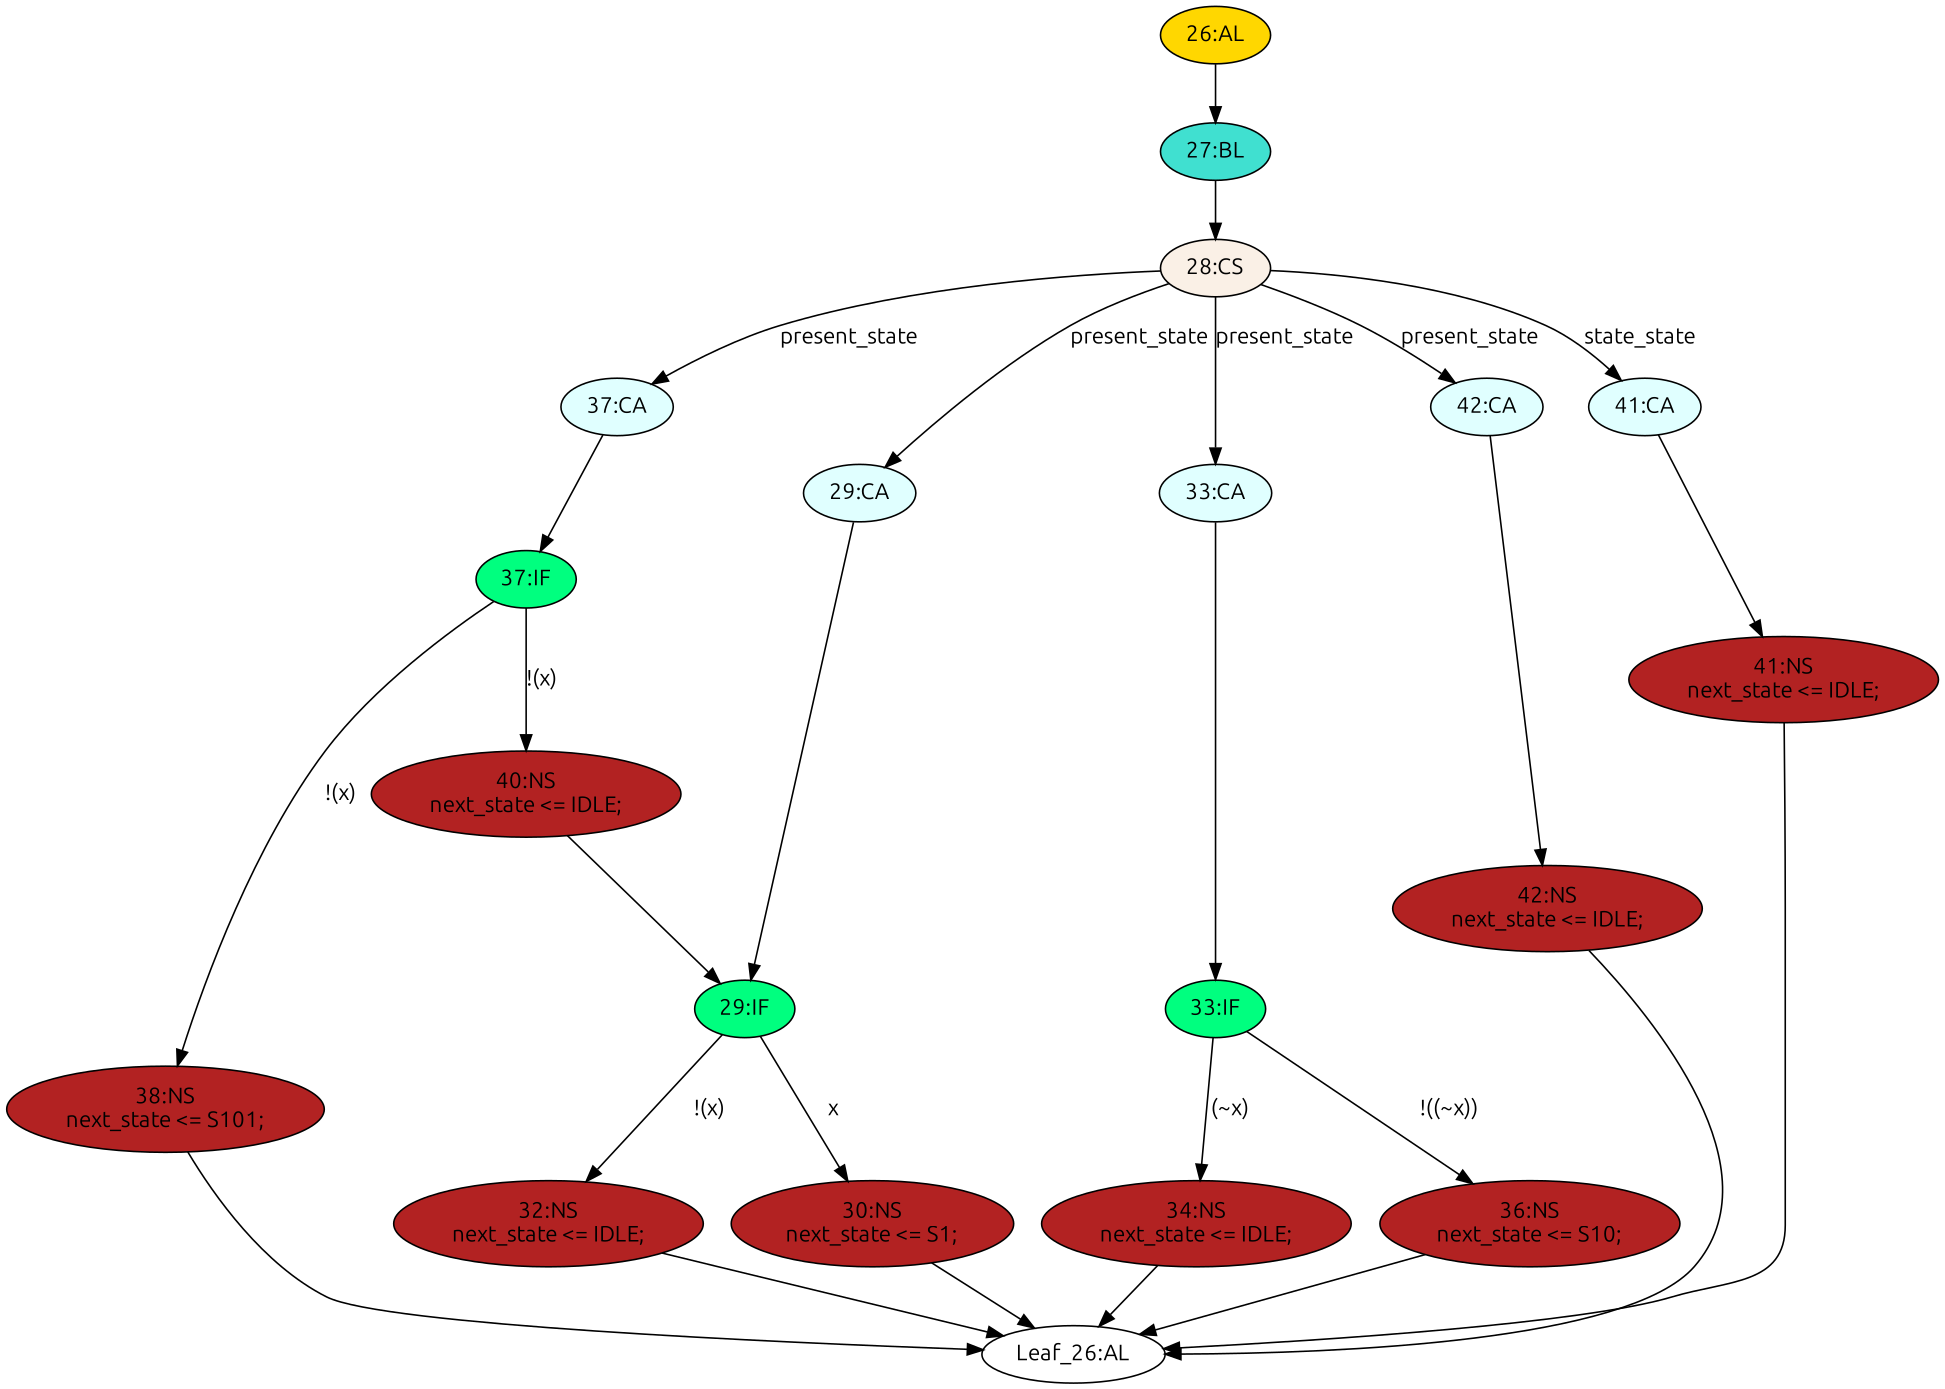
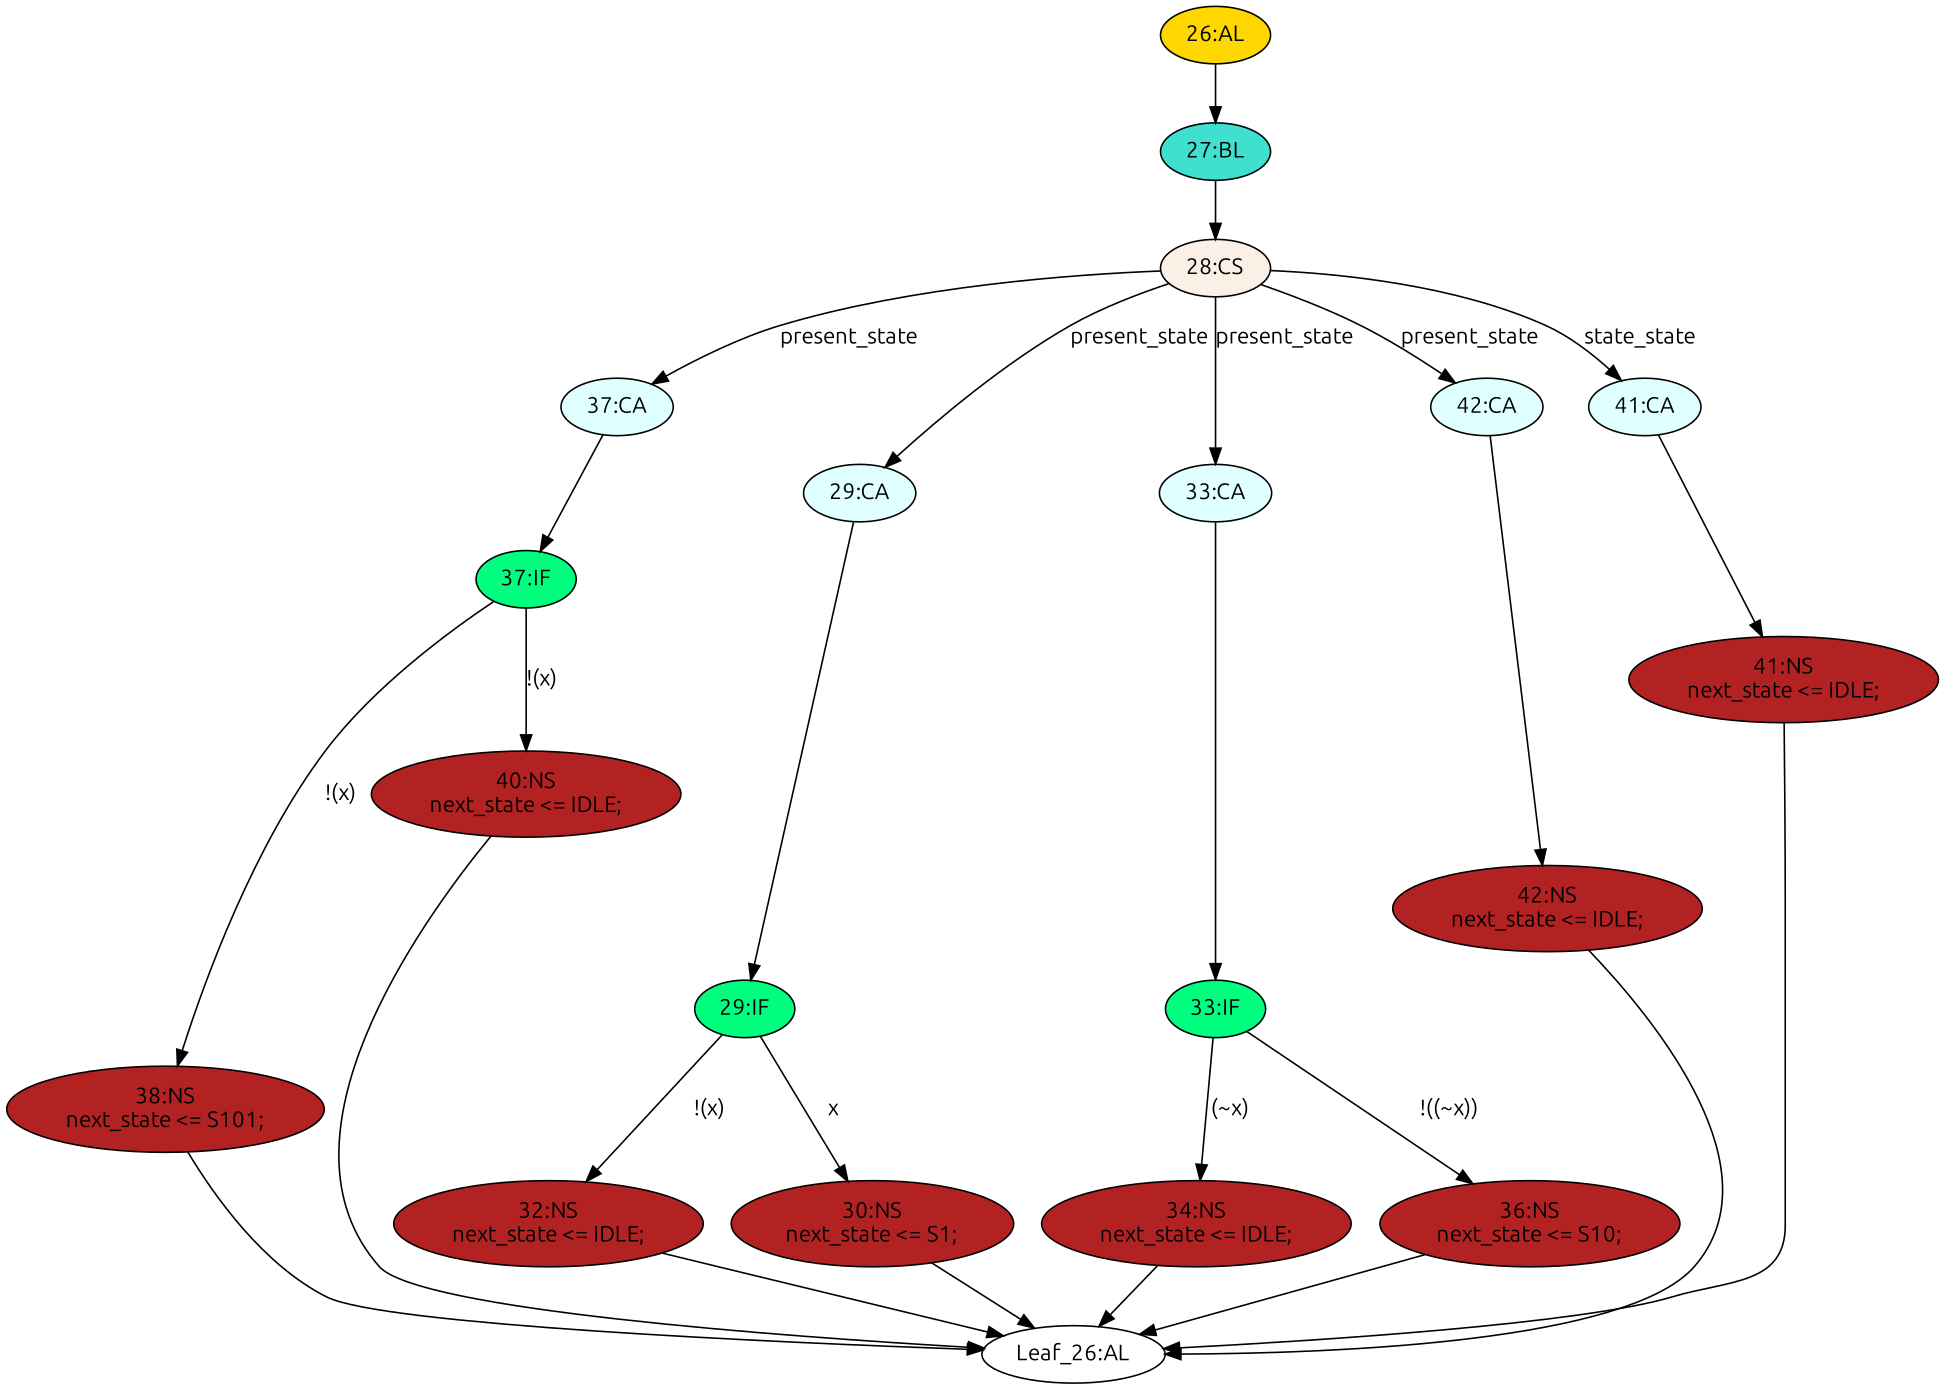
edge "40:NS next_state <= IDLE;" -> "29:IF": now "40:NS next_state <= IDLE;" -> "Leaf_26:AL"
